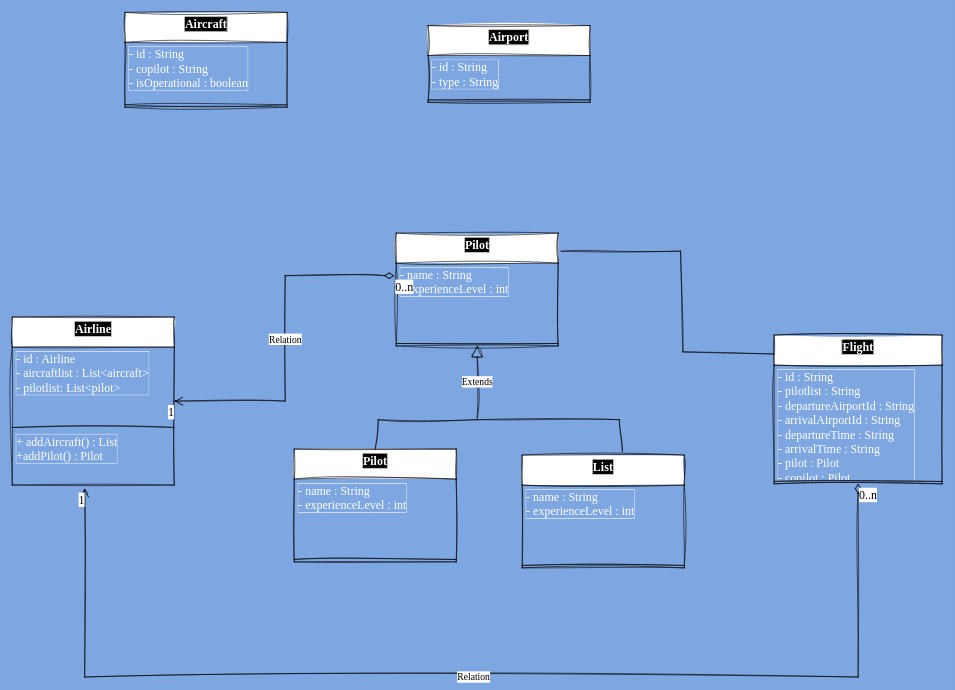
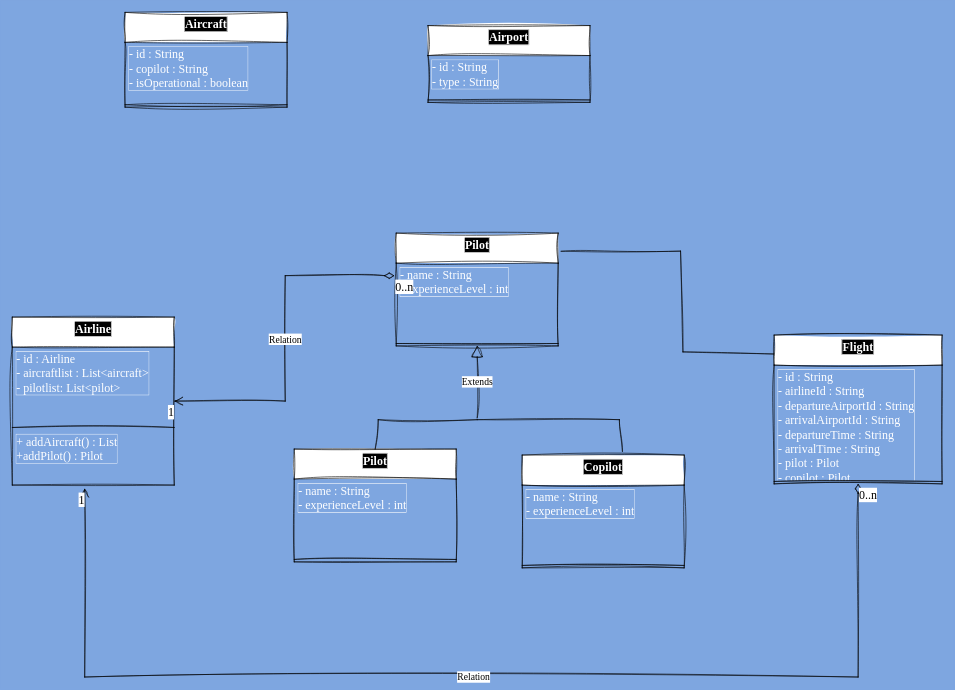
node "- id : String - pilotlist : String - departureAirportId : String - arrivalAirportId : String - departureTime : String - arrivalTime : String - pilot : Pilot - copilot : Pilot": label "- id : String - pilotlist : String - departureAirportId : String - arrivalAirportId : String - departureTime : String - arrivalTime : String - pilot : Pilot - copilot : Pilot" -> "- id : String - airlineId : String - departureAirportId : String - arrivalAirportId : String - departureTime : String - arrivalTime : String - pilot : Pilot - copilot : Pilot"
node "List": label "List" -> "Copilot"
